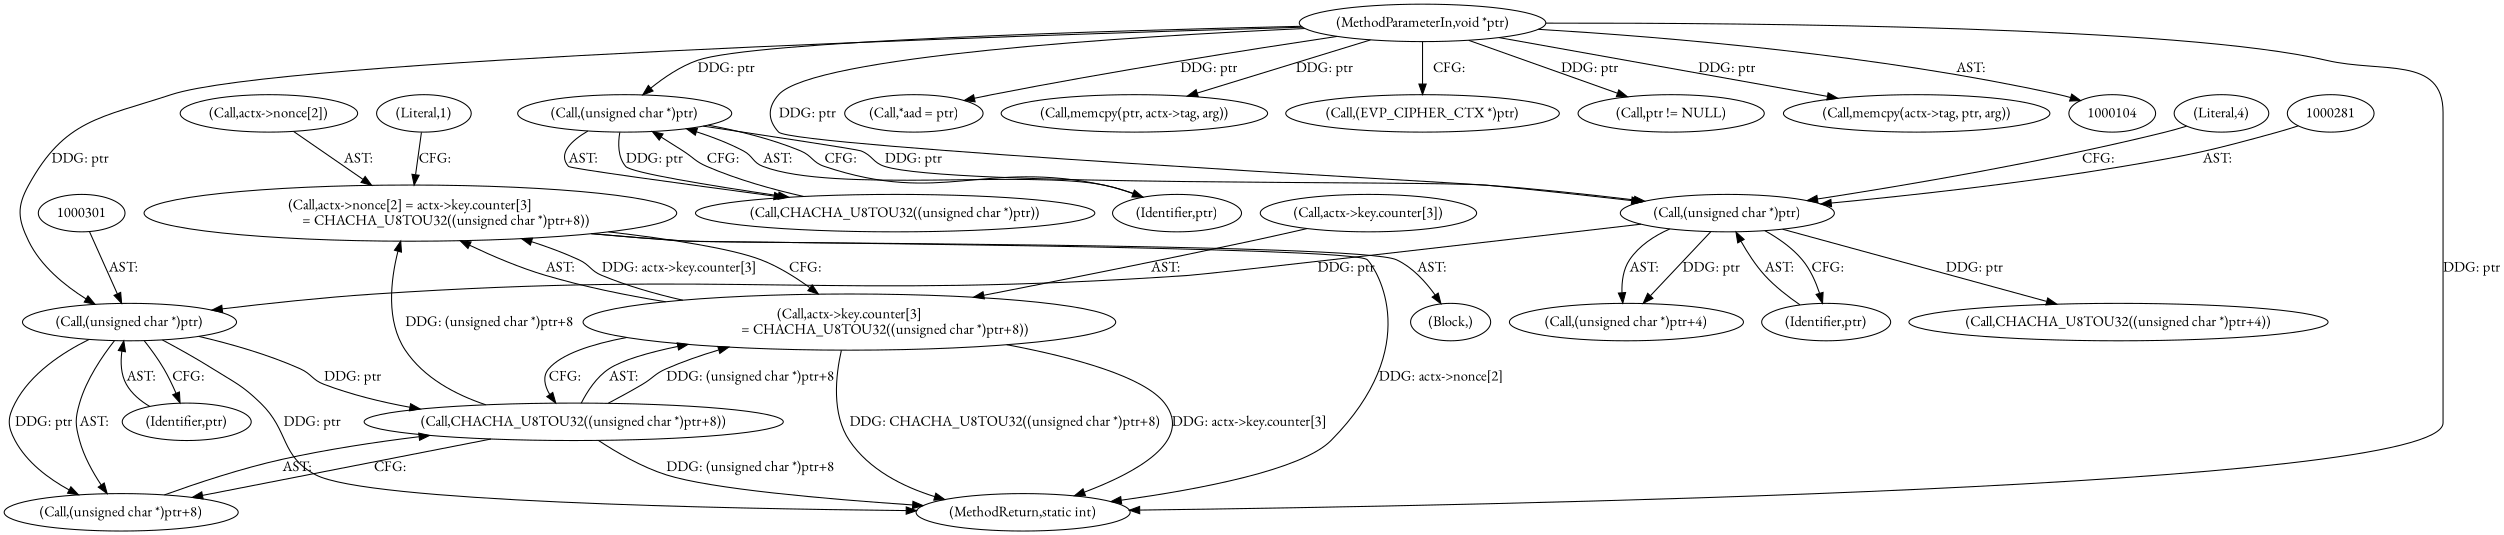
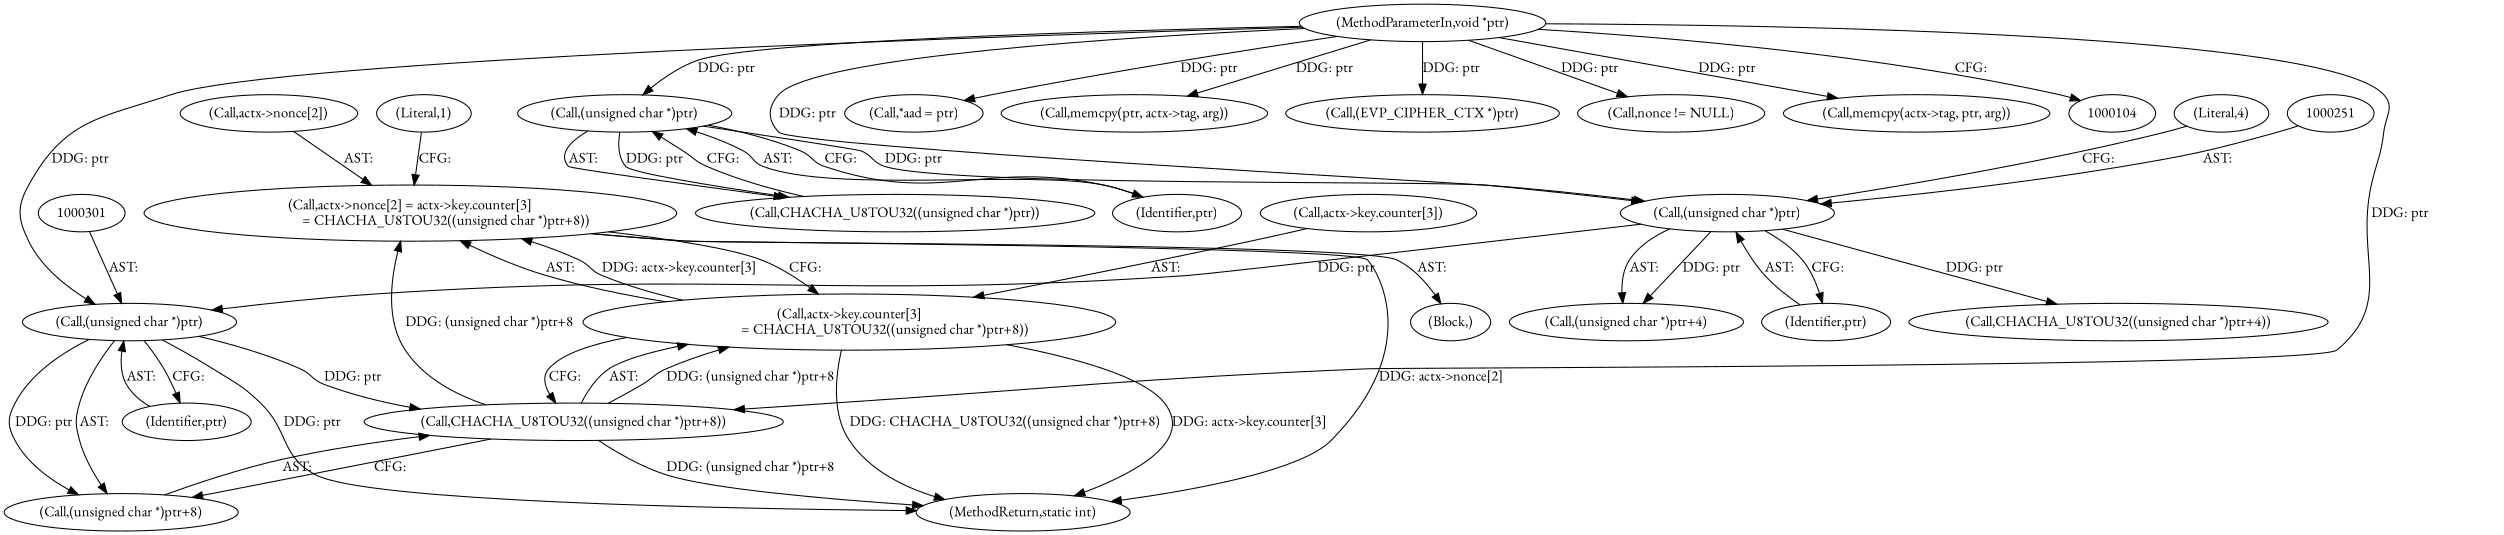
edge "(MethodParameterIn,void *ptr)" -> "(Call,(EVP_CIPHER_CTX *)ptr)": label "CFG: " -> "DDG: ptr"
edge "(MethodParameterIn,void *ptr)" -> "1000104": label "AST: " -> "CFG: "
node "(Call,ptr != NULL)": label "(Call,ptr != NULL)" -> "(Call,nonce != NULL)"
node "1000281": label "1000281" -> "1000251"
edge "(MethodParameterIn,void *ptr)" -> "(MethodReturn,static int)": now "(MethodParameterIn,void *ptr)" -> "(Call,CHACHA_U8TOU32((unsigned char *)ptr+8))"
